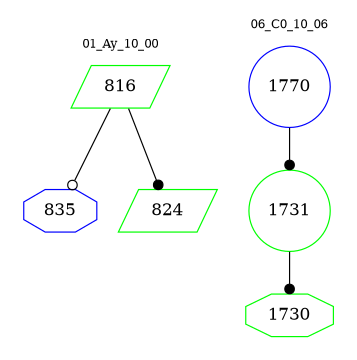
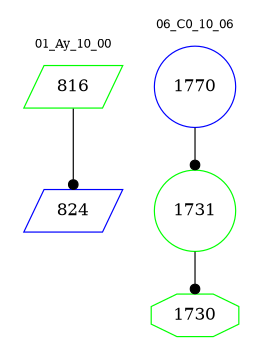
node "835": removed
node "824": color green -> blue
